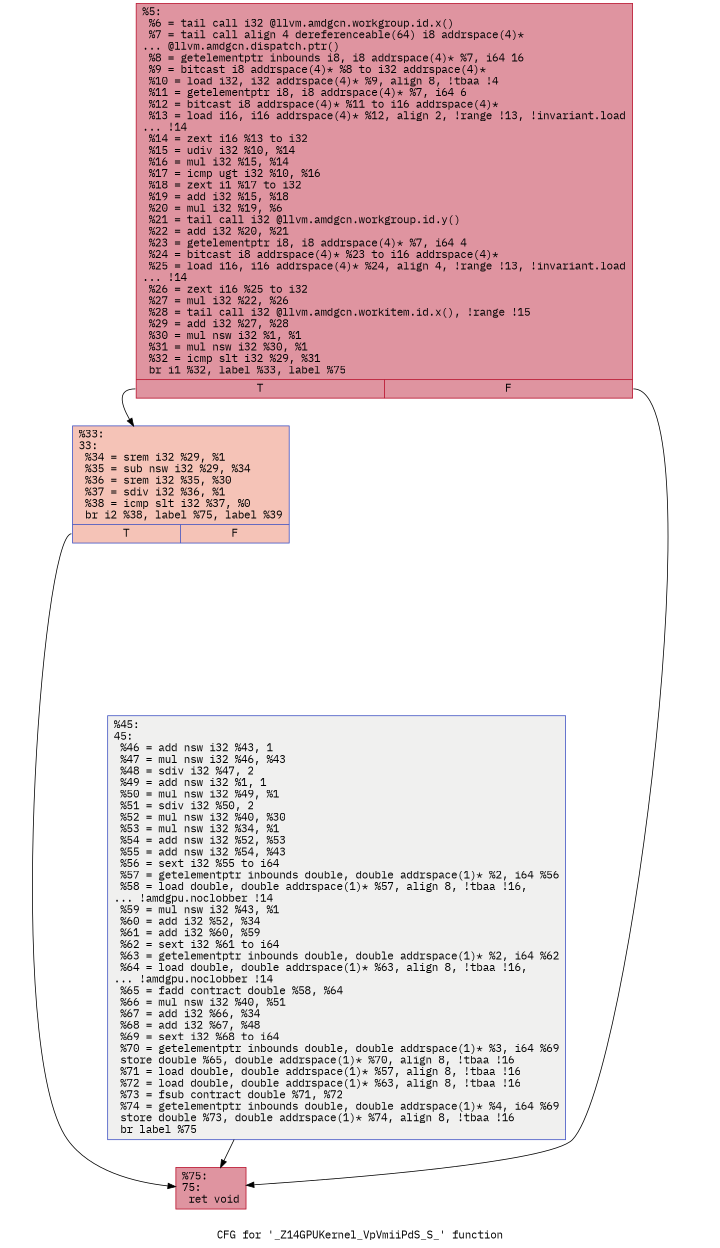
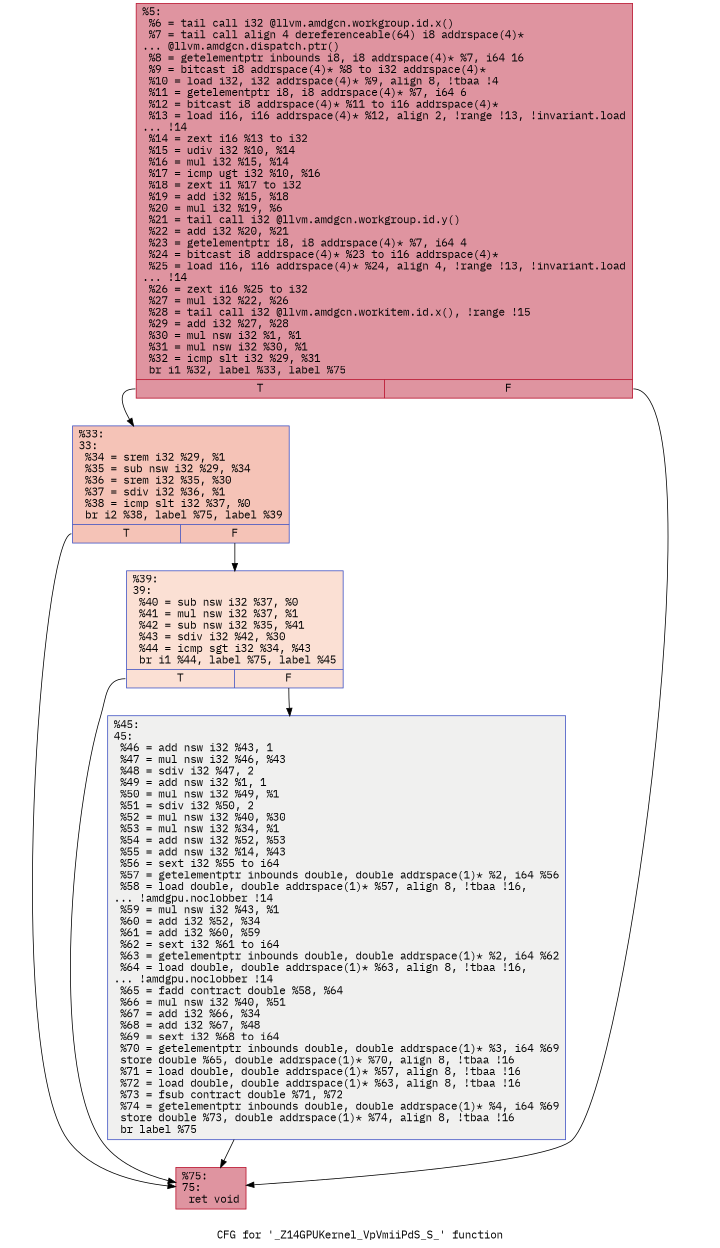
node "%39:": added
node "%45:": text "%55 = add nsw i32 %54, %43" -> "%55 = add nsw i32 %14, %43"
